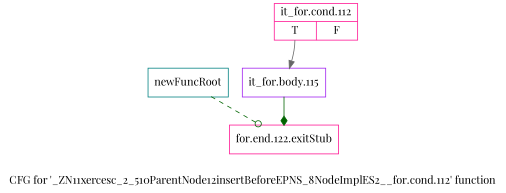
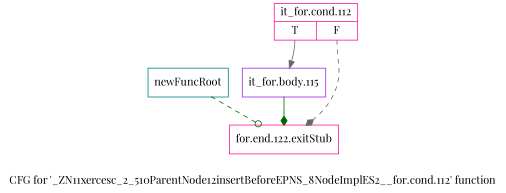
edge "it_for.cond.112" -> "for.end.122.exitStub": added
